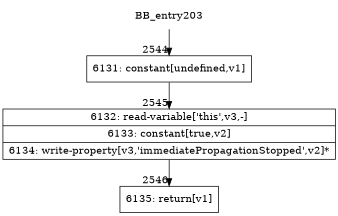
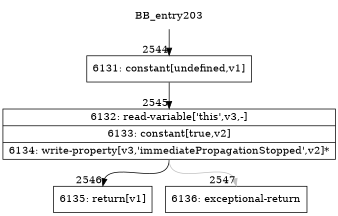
node "6136: exceptional-return": added
